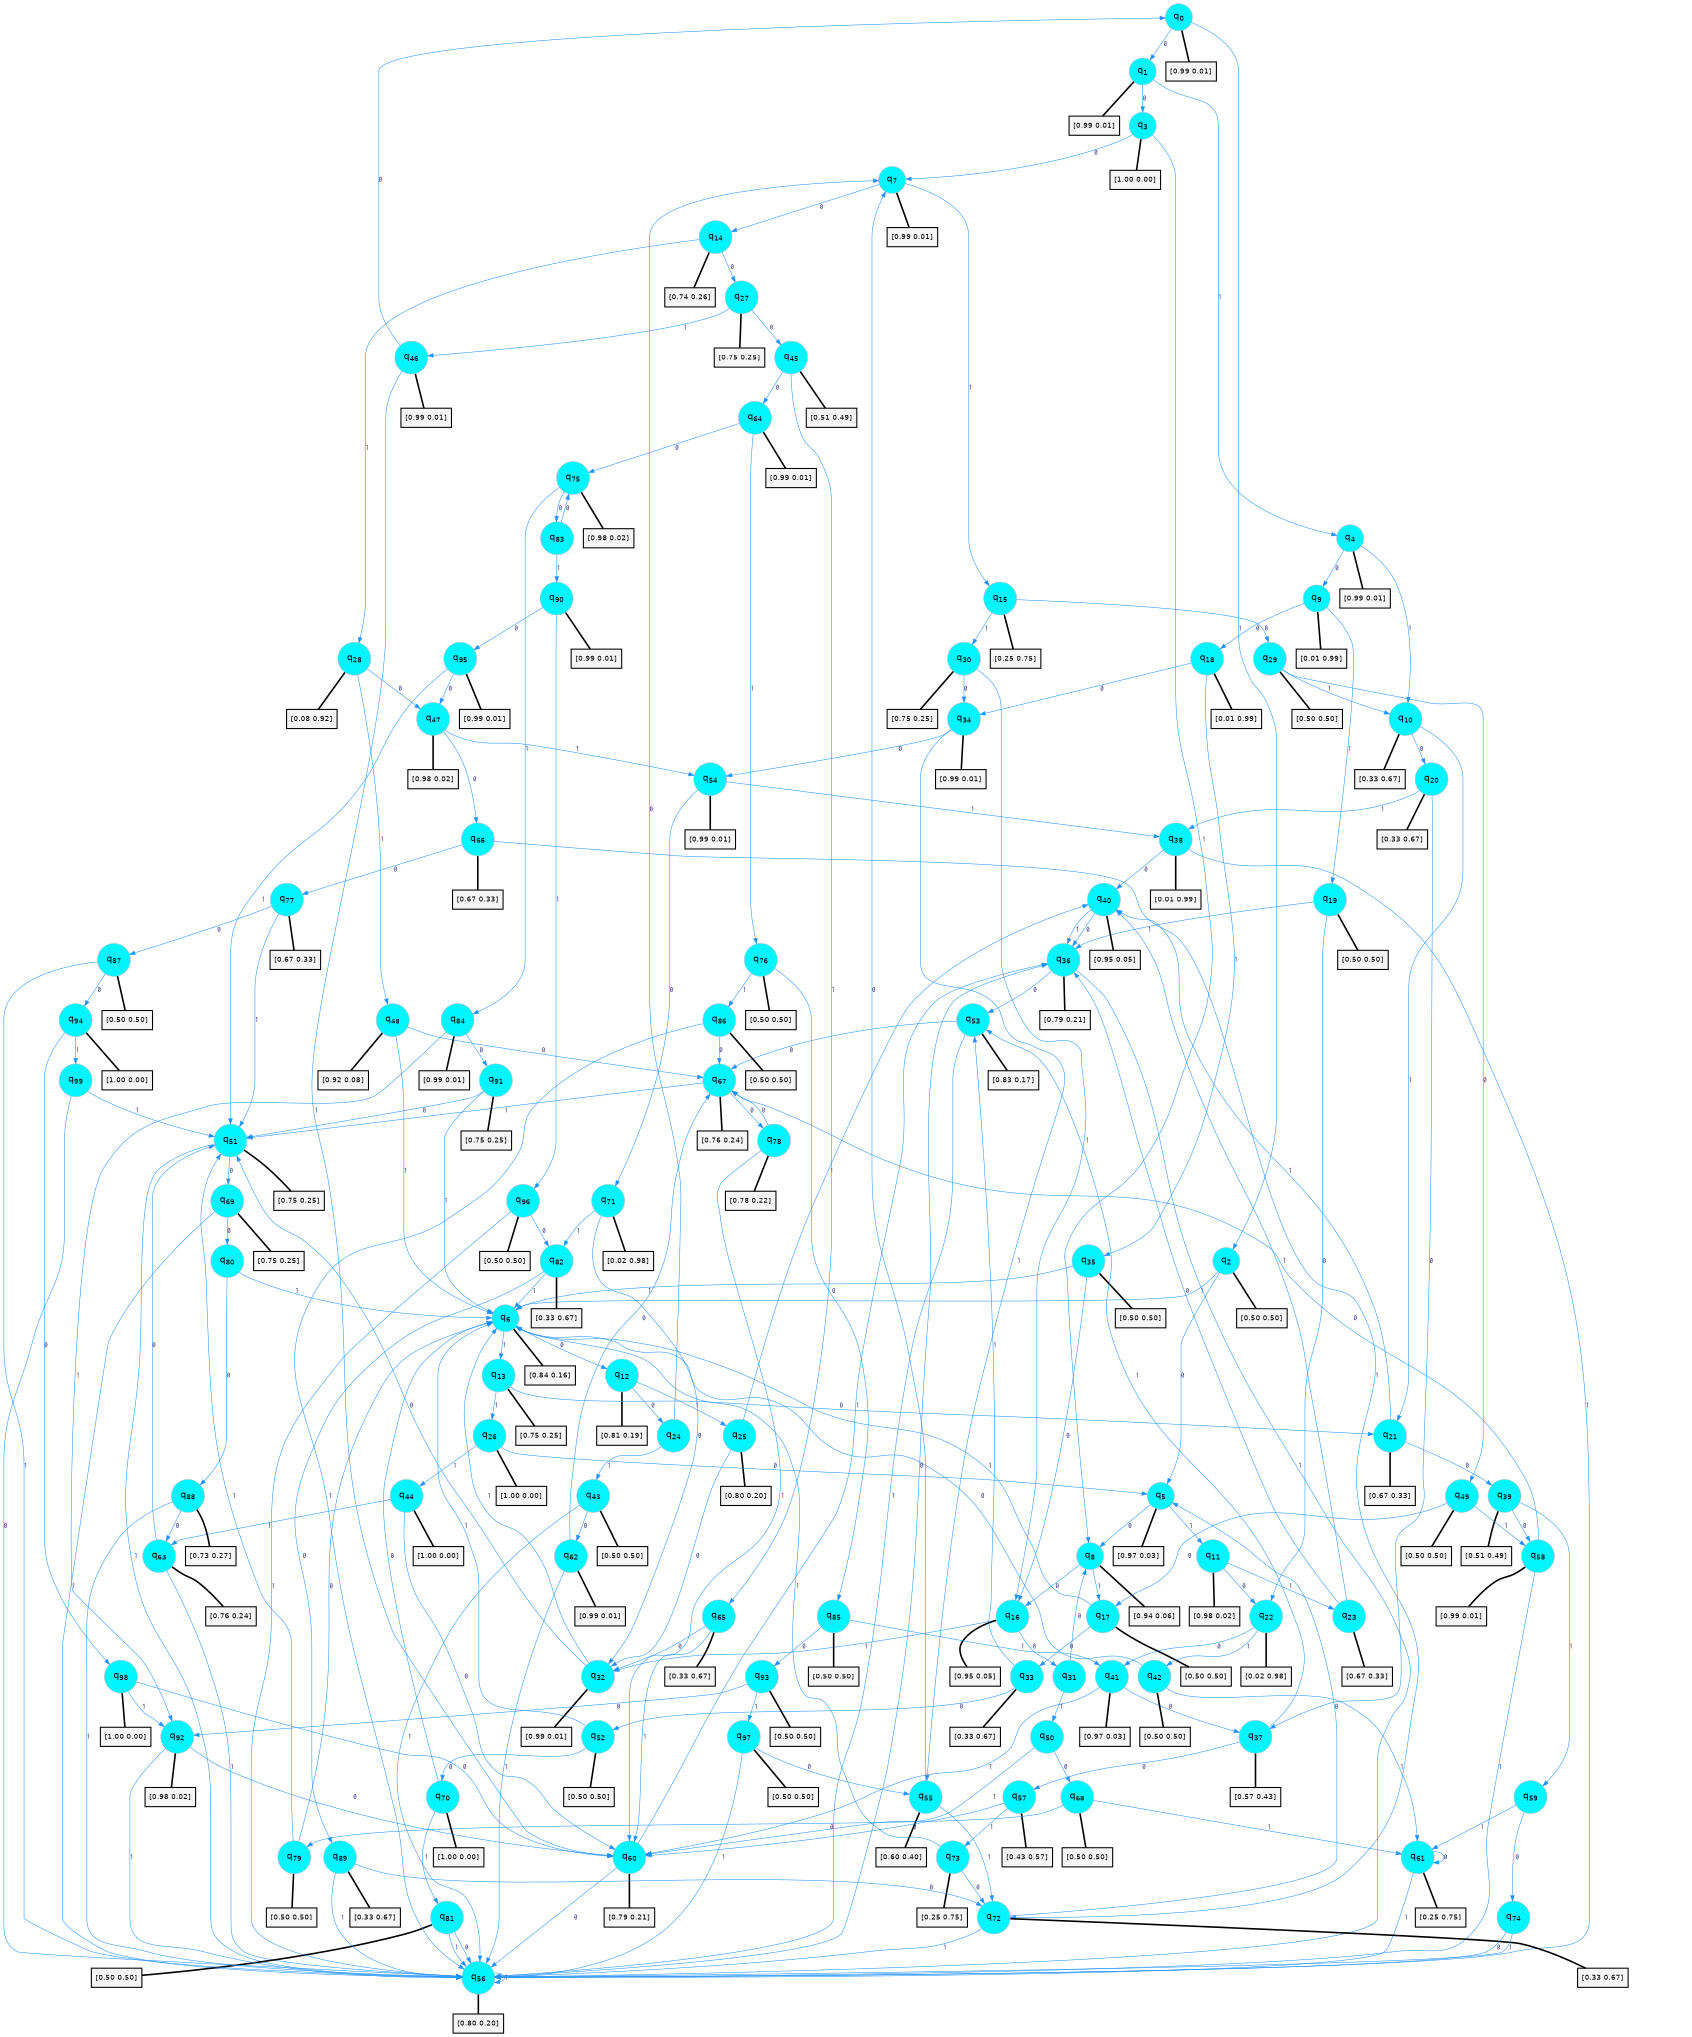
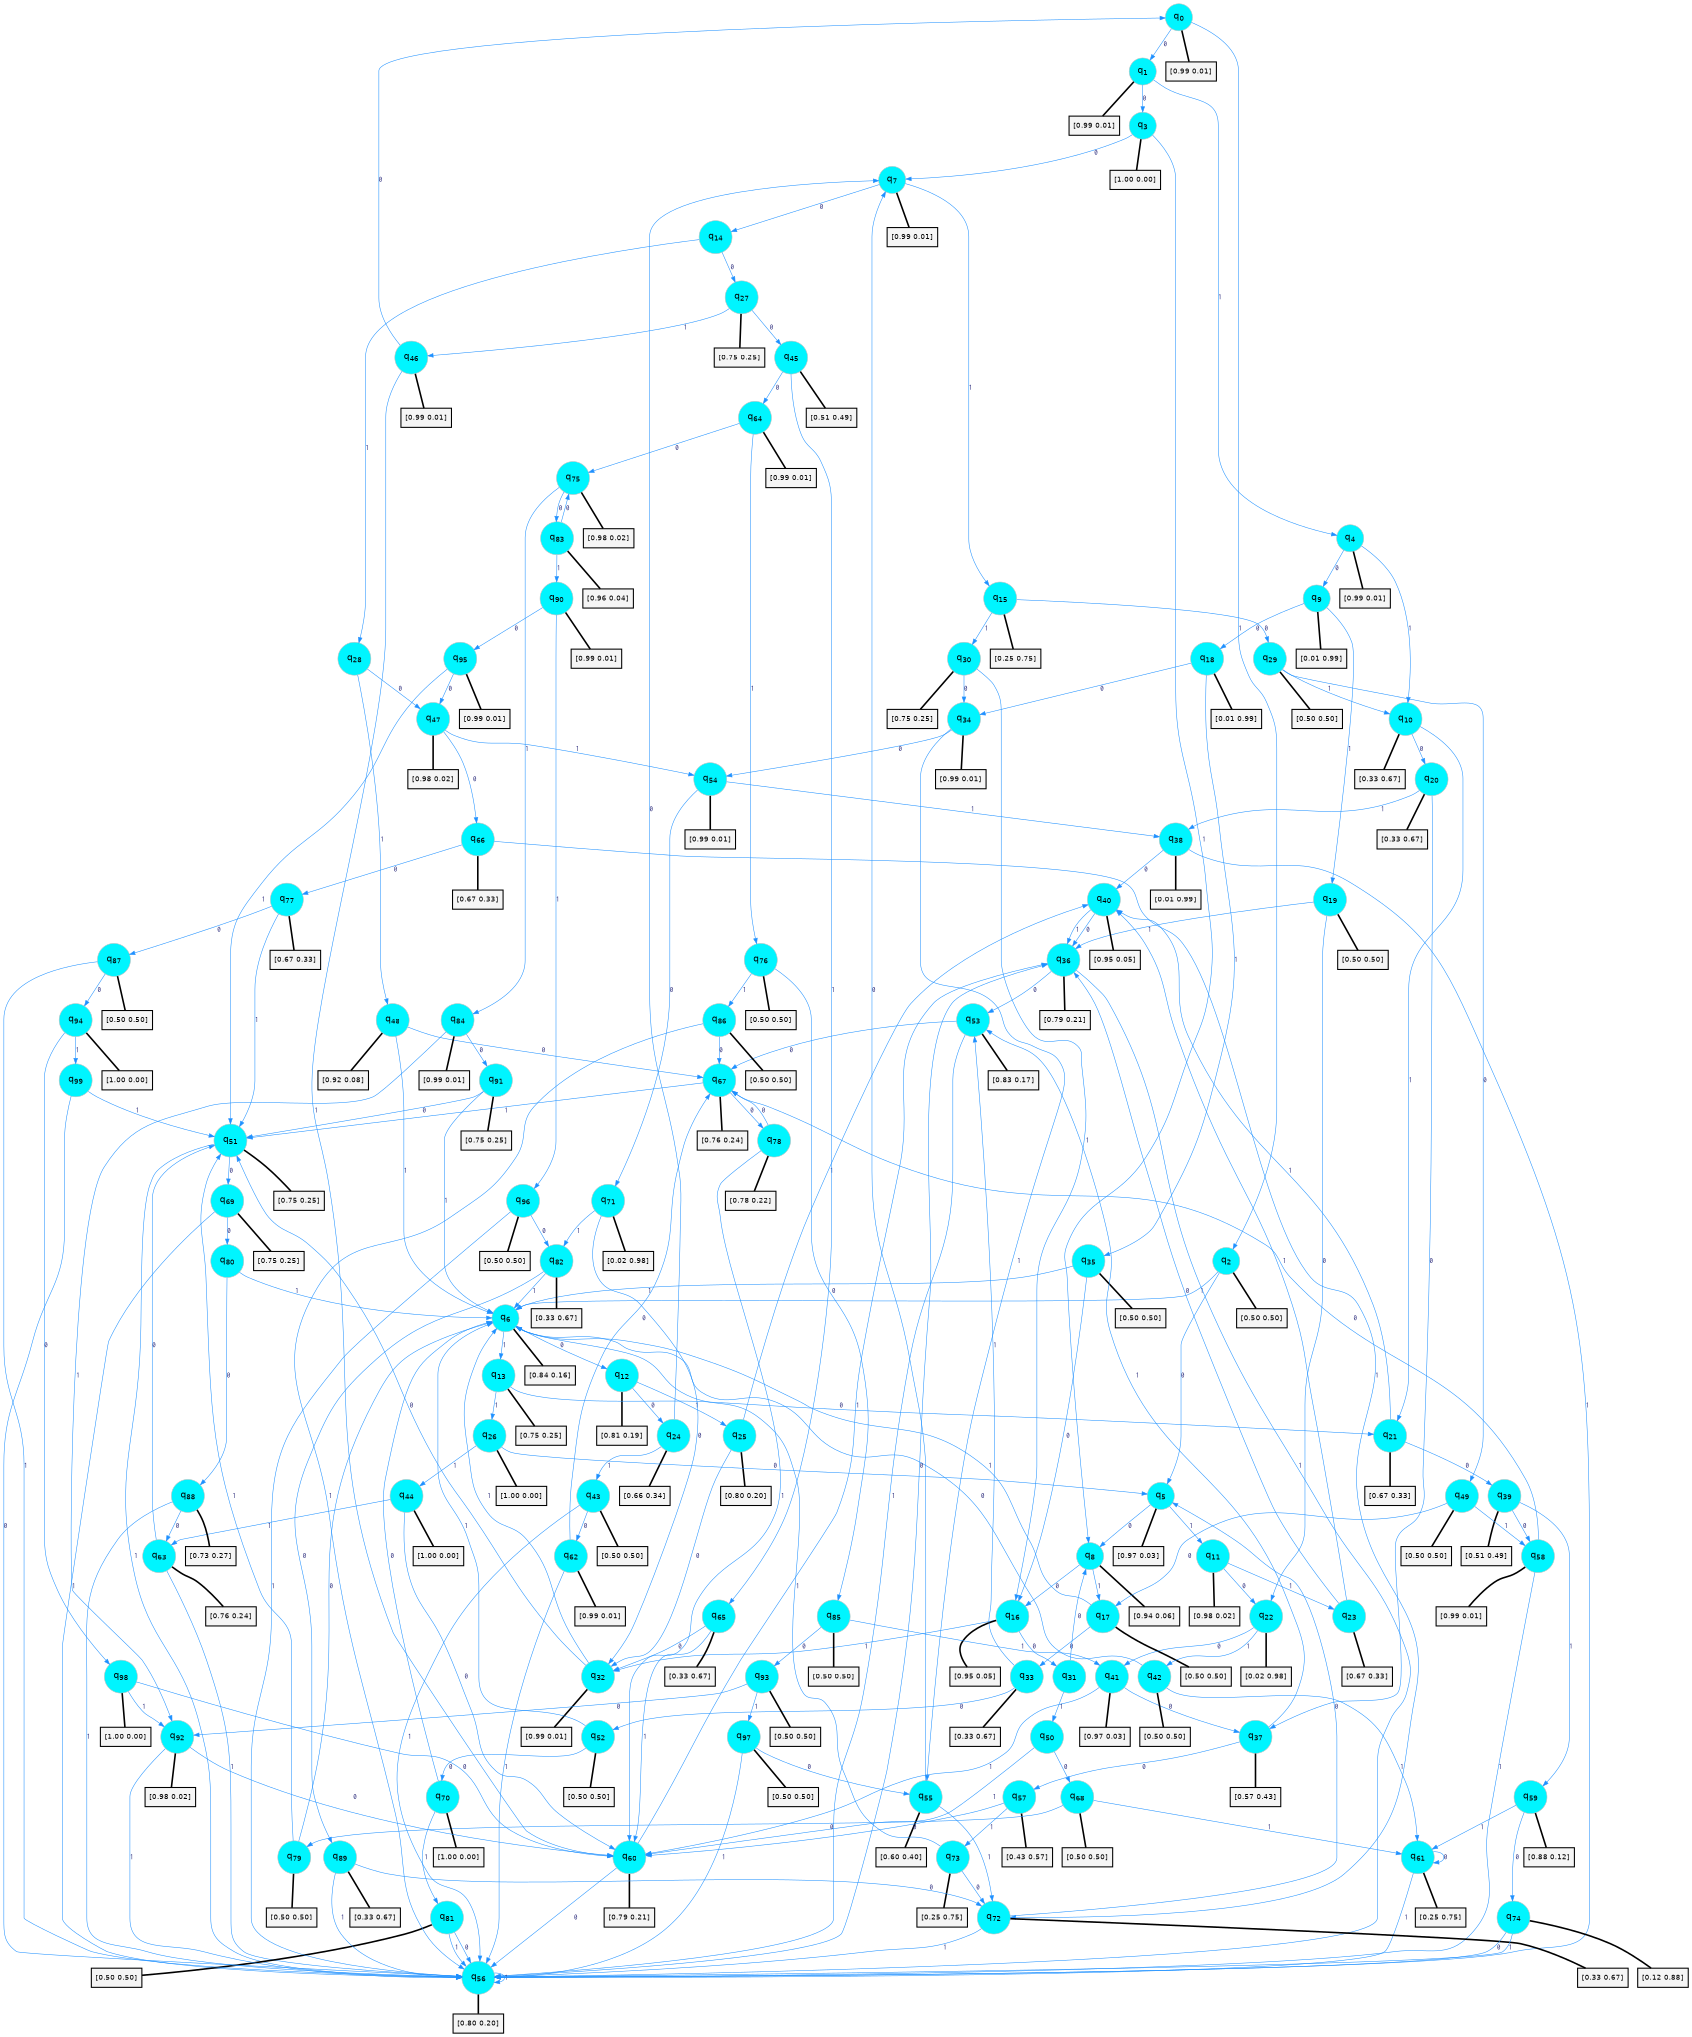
node "[0.74 0.26]": removed
node "[0.96 0.04]": added
node "[0.08 0.92]": removed
node "[0.66 0.34]": added
node "[0.88 0.12]": added
node "[0.12 0.88]": added
